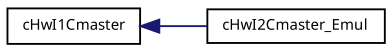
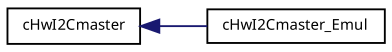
node "cHwI1Cmaster": label "cHwI1Cmaster" -> "cHwI2Cmaster"
